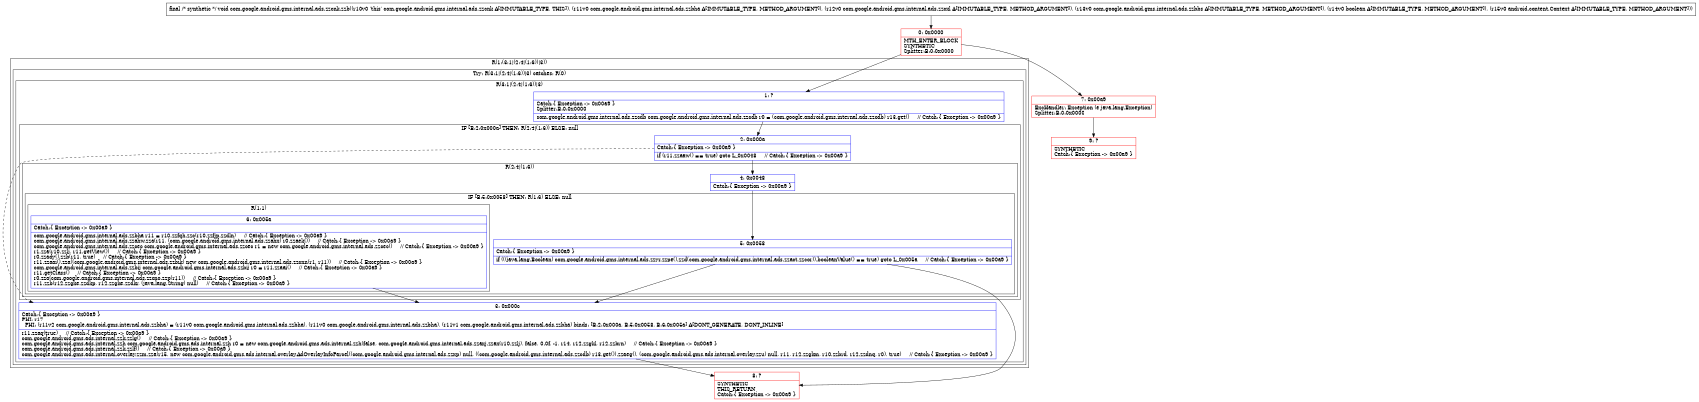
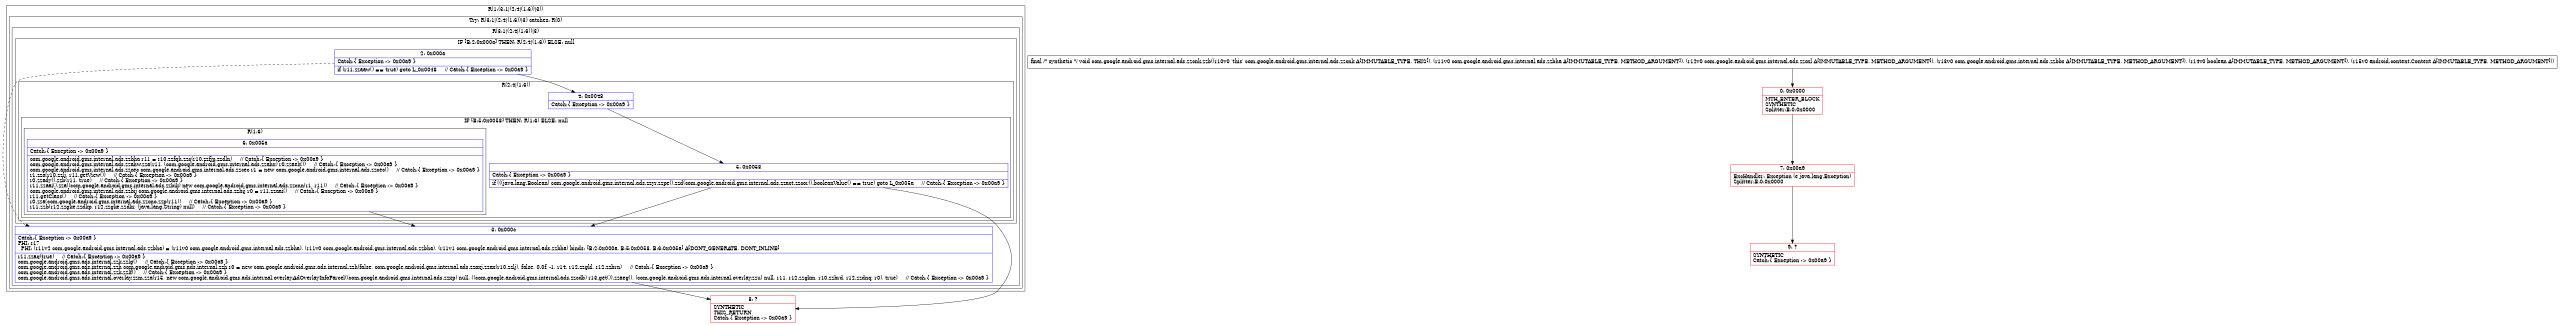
node "1: ?": removed
cluster "R(1:1)": label "R(1:1)" -> "R(1:6)"
